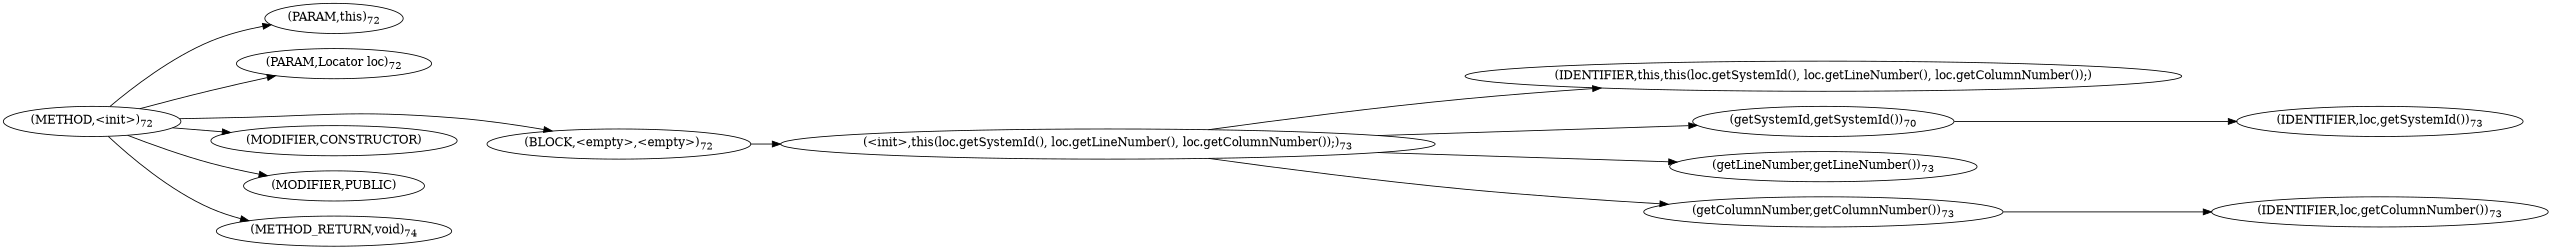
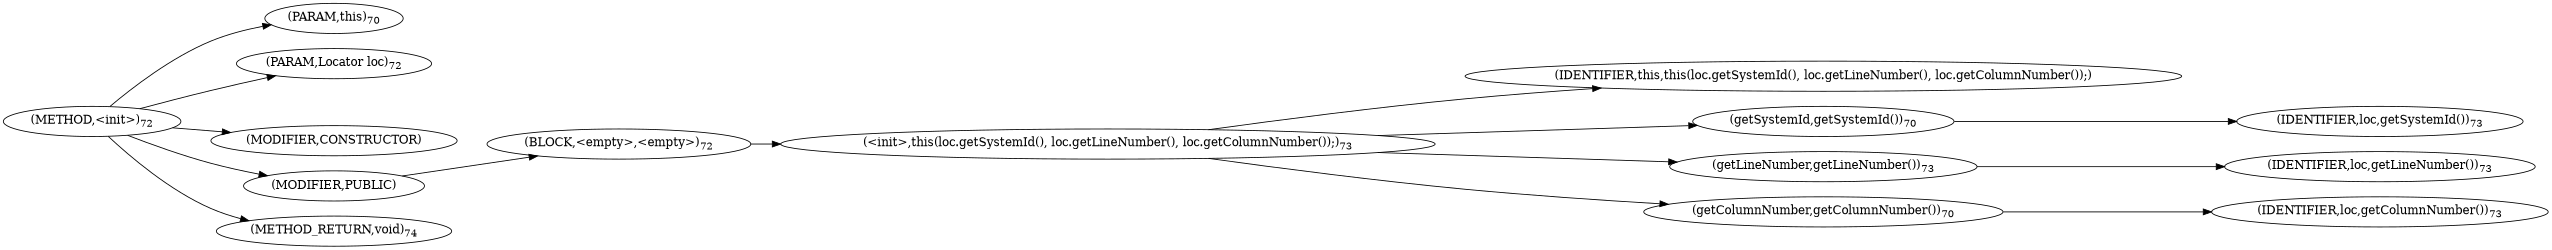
node "(PARAM,this)": text "72" -> "70"
edge "(METHOD,<init>)" -> "(BLOCK,<empty>,<empty>)": now "(MODIFIER,PUBLIC)" -> "(BLOCK,<empty>,<empty>)"
node "(IDENTIFIER,loc,getLineNumber())": added
node "(getColumnNumber,getColumnNumber())": text "73" -> "70"
